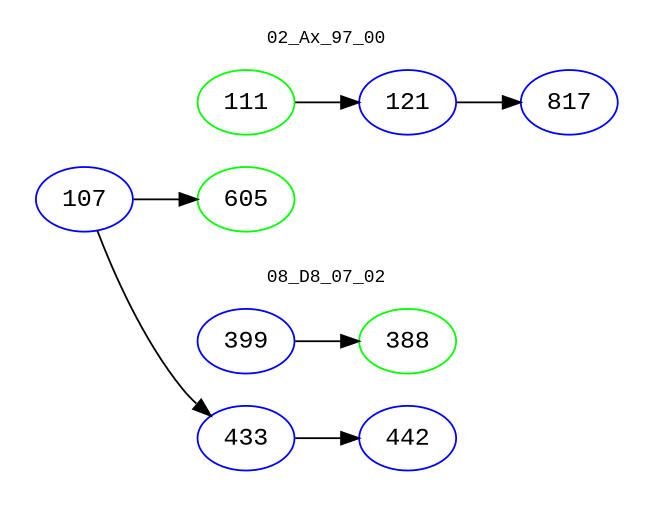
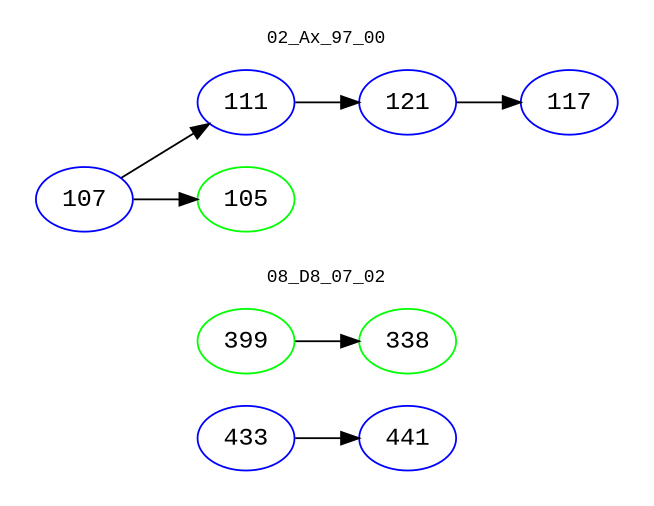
node "111": color green -> blue
node "817": label "817" -> "117"
node "605": label "605" -> "105"
edge "107" -> "433": now "107" -> "111"
node "399": color blue -> green
node "388": label "388" -> "338"
node "442": label "442" -> "441"
